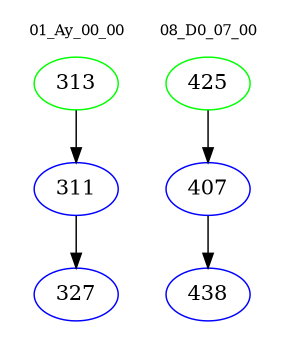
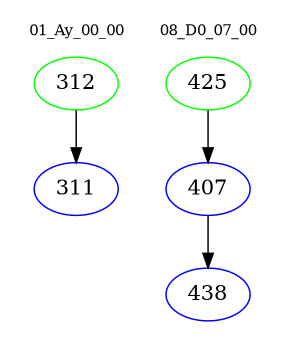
node "313": label "313" -> "312"
node "327": removed
